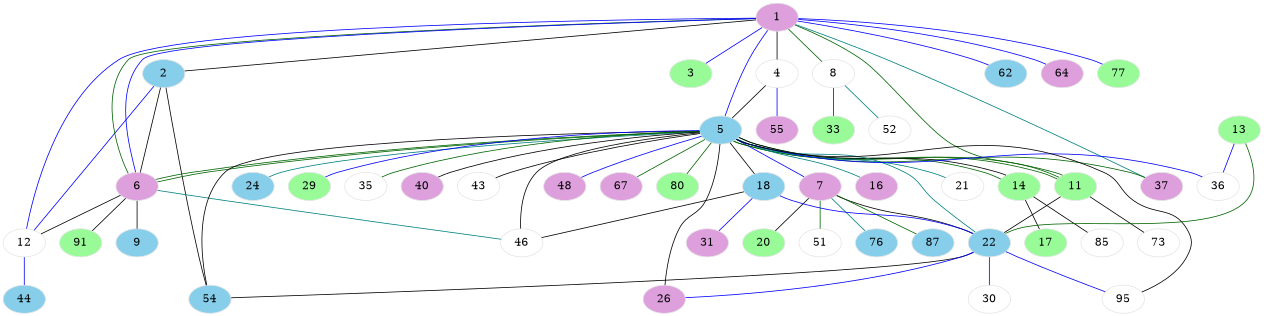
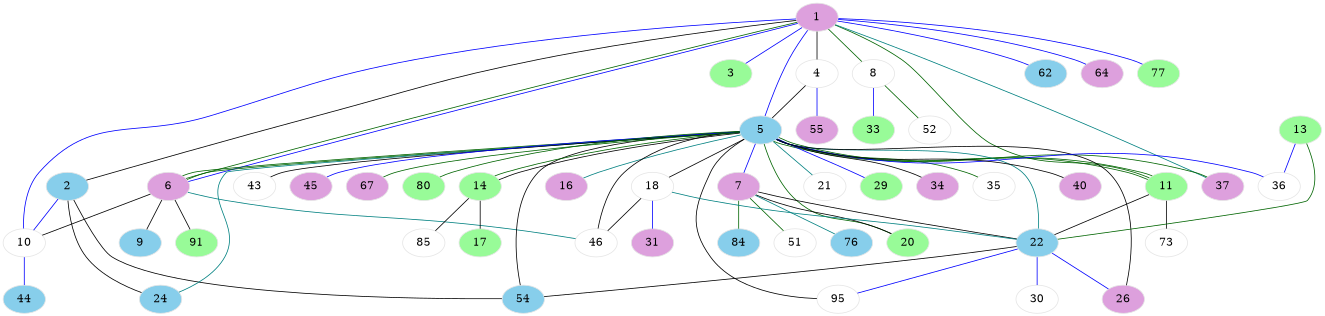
edge "8" -- "52": color teal -> darkgreen
edge "2" -- "6": now "2" -- "24"
node "48": label "48" -> "45"
node "18": fillcolor skyblue -> white
node "34": added
edge "5" -- "20": added
edge "18" -- "22": color blue -> teal
node "12": label "12" -> "10"
node "87": label "87" -> "84"
